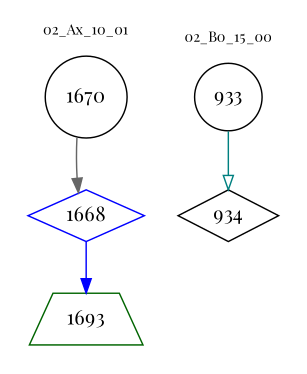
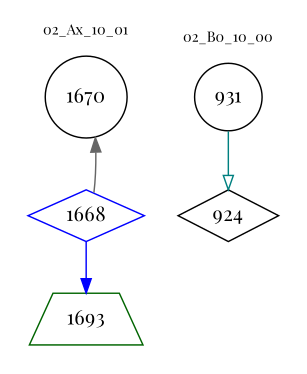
cluster "02_B0_15_00": label "02_B0_15_00" -> "02_B0_10_00"
node "933": label "933" -> "931"
edge "1670" -> "1668": reversed
node "934": label "934" -> "924"
